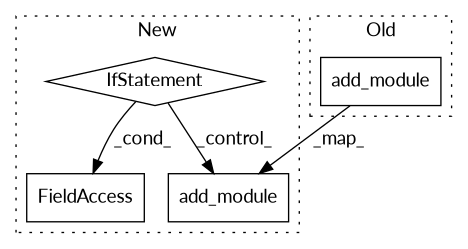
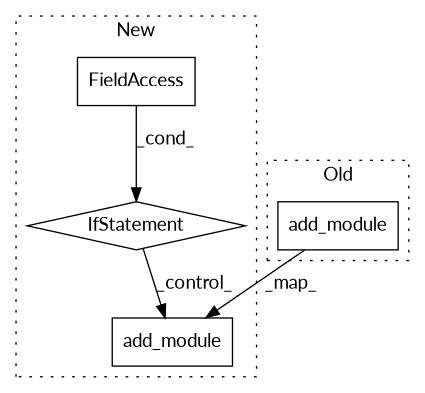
edge "IfStatement" -> "FieldAccess": reversed
